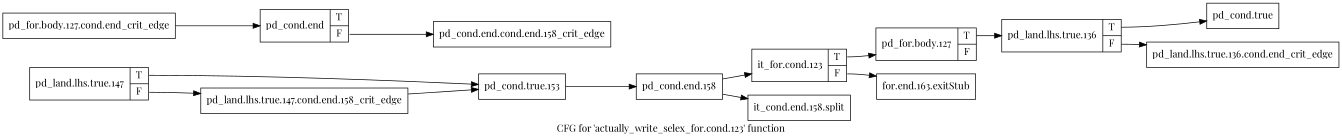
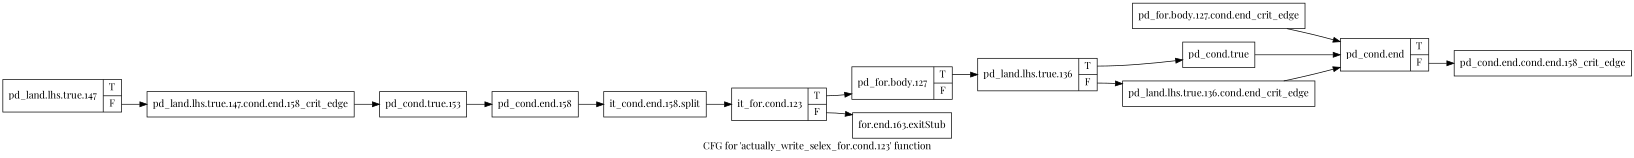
edge "pd_cond.true" -> "pd_cond.end": added
edge "pd_land.lhs.true.136.cond.end_crit_edge" -> "pd_cond.end": added
edge "pd_cond.end.158" -> "it_for.cond.123": now "it_cond.end.158.split" -> "it_for.cond.123"
edge "pd_land.lhs.true.147" -> "pd_cond.true.153": removed
